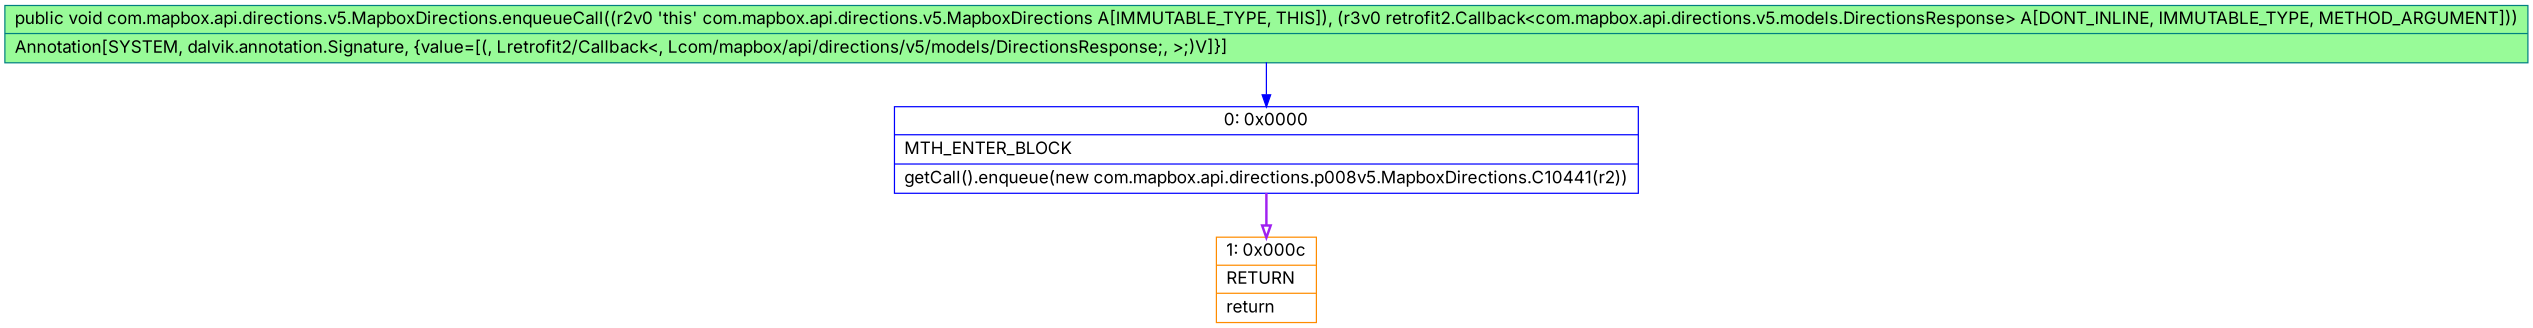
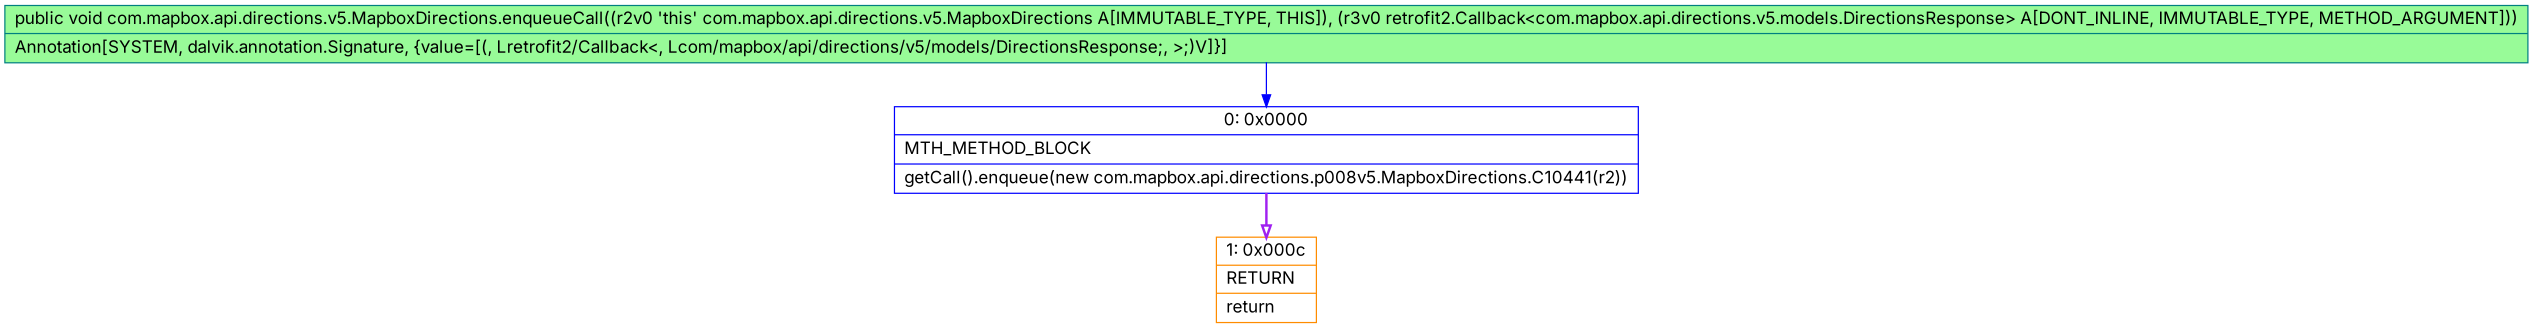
node "0: 0x0000": text "MTH_ENTER_BLOCK" -> "MTH_METHOD_BLOCK"
